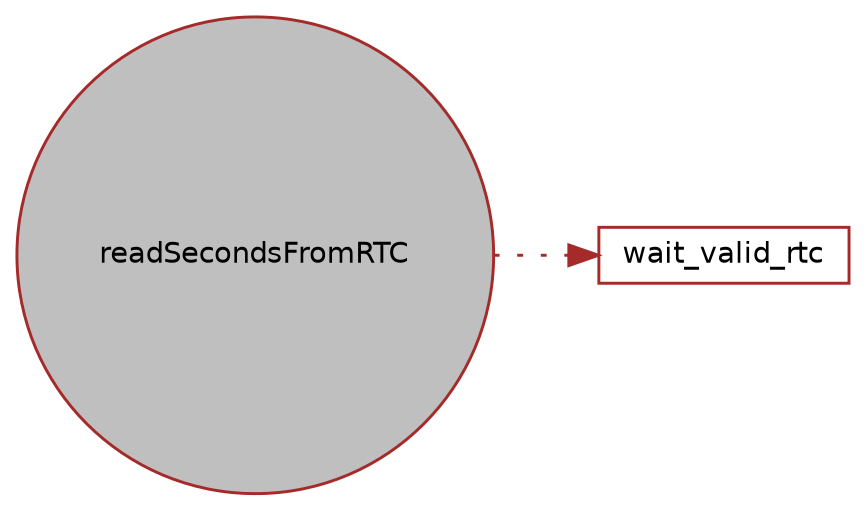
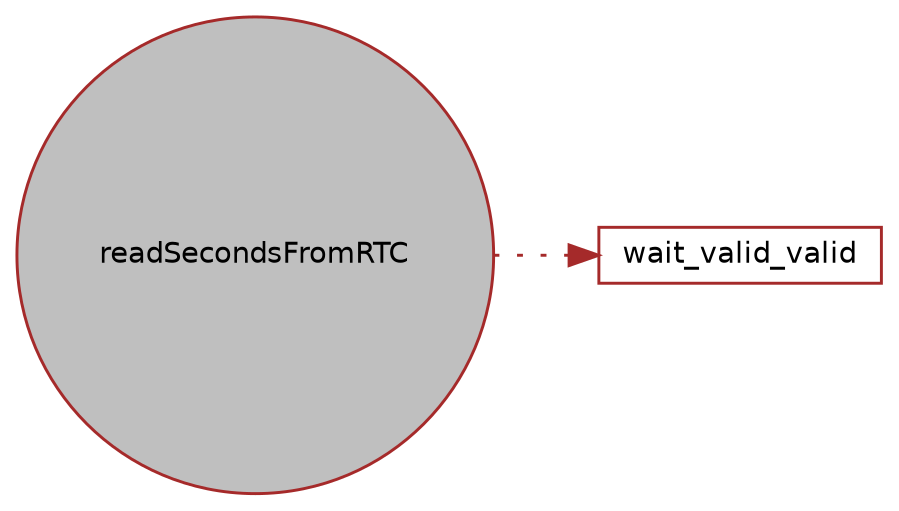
node "wait_valid_rtc": label "wait_valid_rtc" -> "wait_valid_valid"
